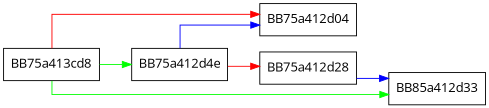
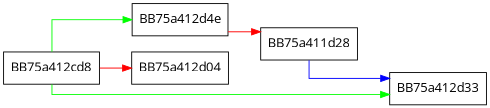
edge "BB75a412d4e" -> "BB75a412d04": removed
node "BB75a413cd8": label "BB75a413cd8" -> "BB75a412cd8"
node "BB75a412d28": label "BB75a412d28" -> "BB75a411d28"
node "BB85a412d33": label "BB85a412d33" -> "BB75a412d33"
